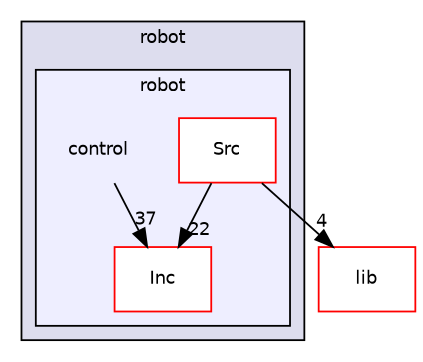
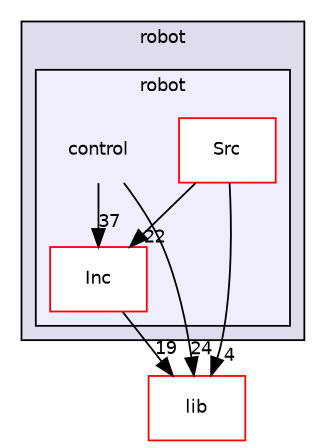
edge "control" -> "lib": added
edge "Inc" -> "lib": added
